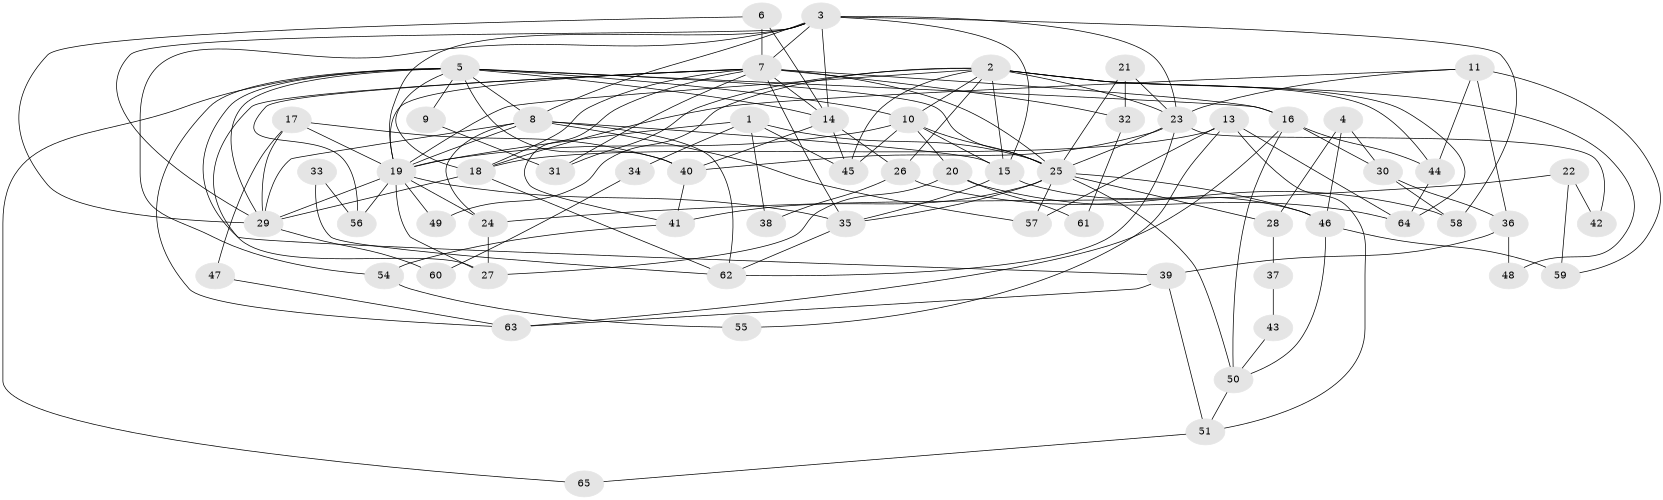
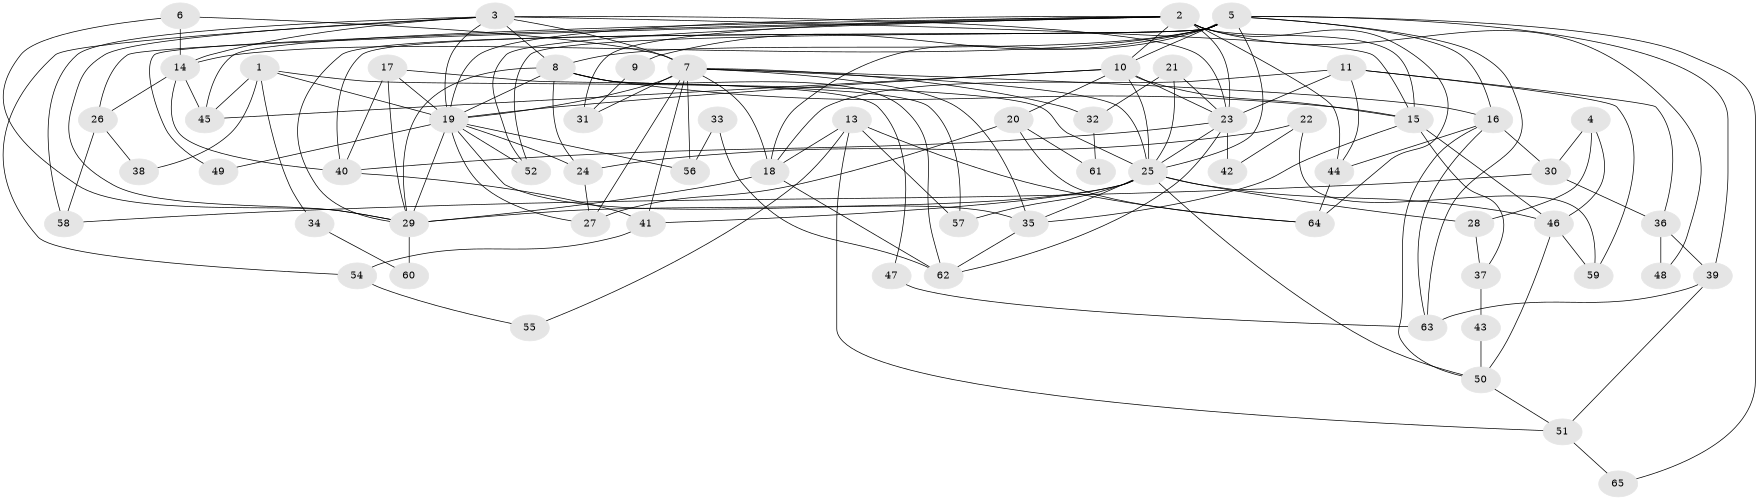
edge "7" -- "14": removed
edge "10" -- "23": added
node "52": added
edge "15" -- "37": added
edge "25" -- "29": added
